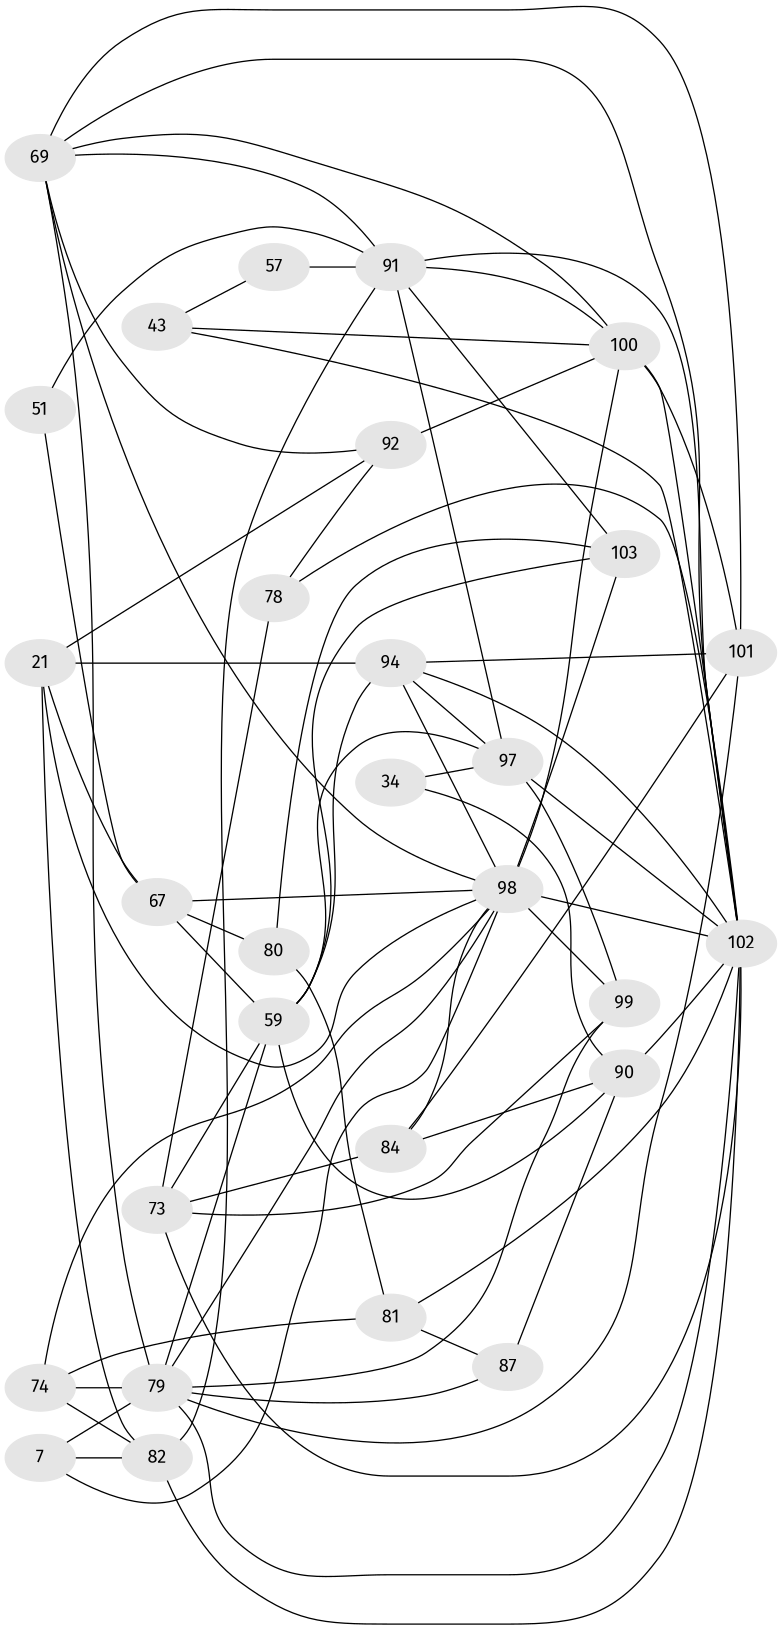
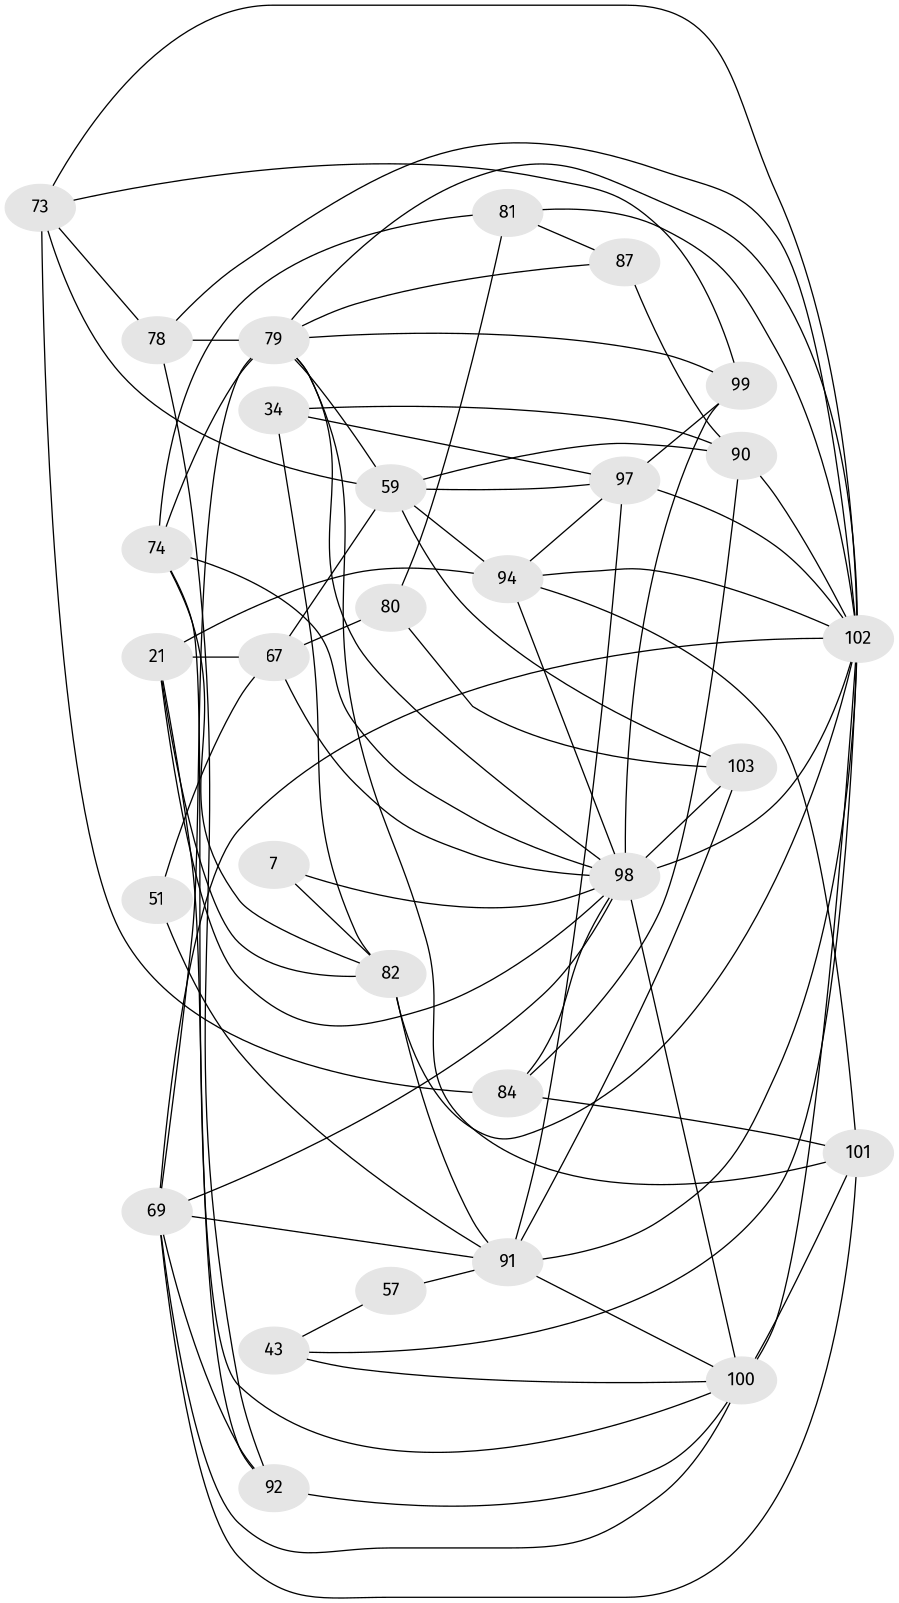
edge "34" -- "82": added
edge "74" -- "100": added
edge "79" -- "7": now "79" -- "78"
